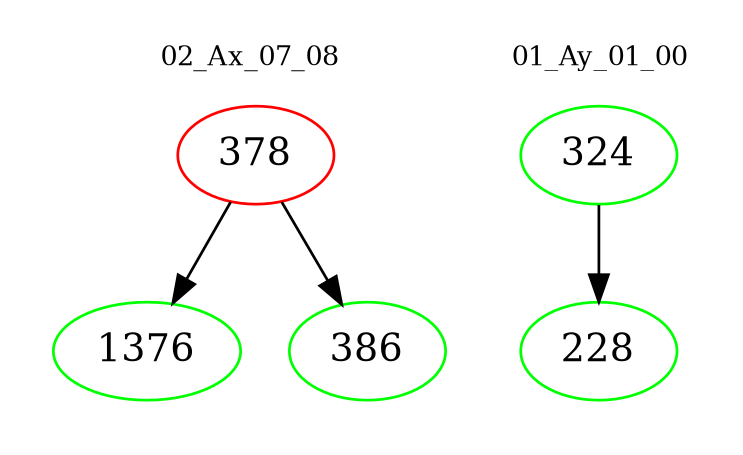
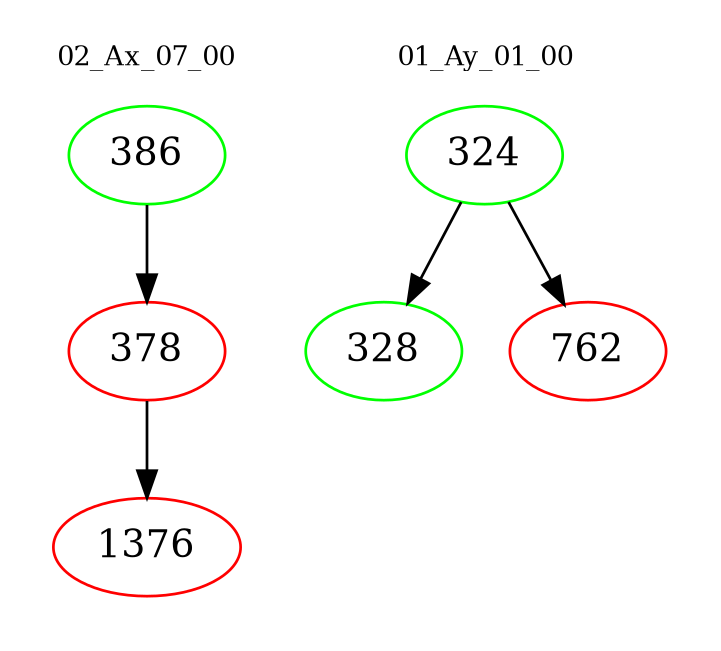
cluster "02_Ax_07_08": label "02_Ax_07_08" -> "02_Ax_07_00"
edge "378" -> "386": reversed
node "1376": color green -> red
node "762": added
node "228": label "228" -> "328"
